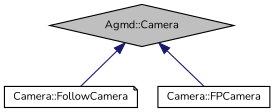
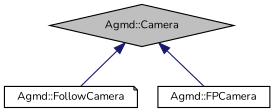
node "Camera::FollowCamera": label "Camera::FollowCamera" -> "Agmd::FollowCamera"
node "Camera::FPCamera": label "Camera::FPCamera" -> "Agmd::FPCamera"
